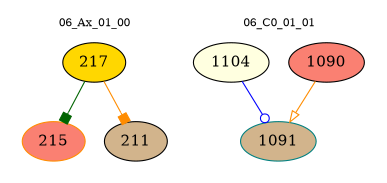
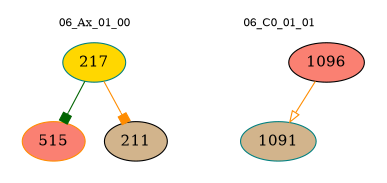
node "217": color black -> teal
node "1104": removed
node "1090": label "1090" -> "1096"
node "215": label "215" -> "515"
